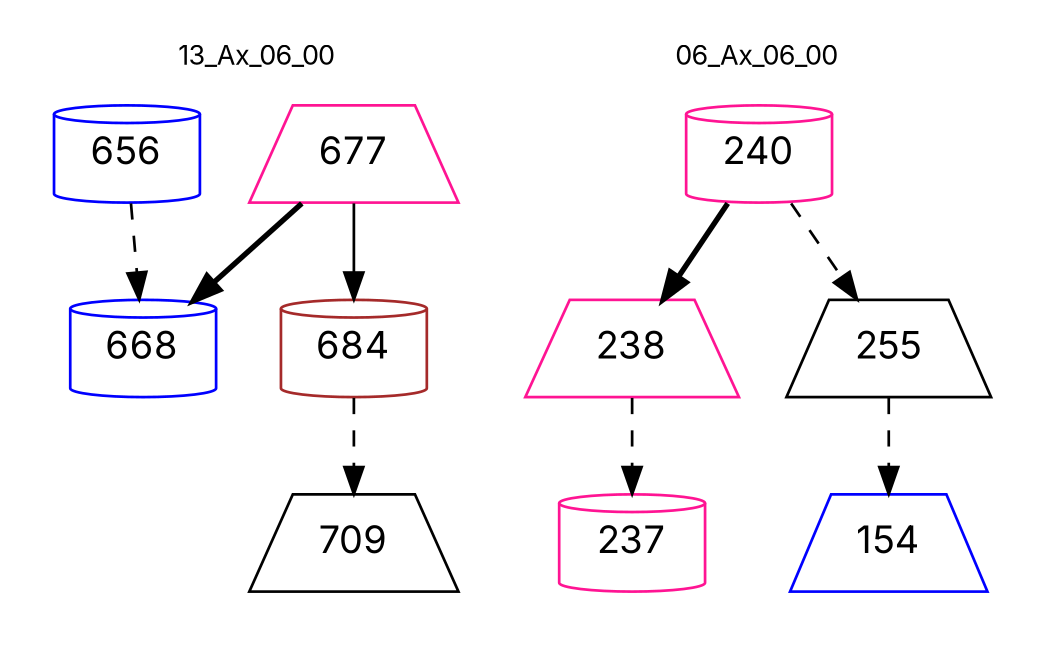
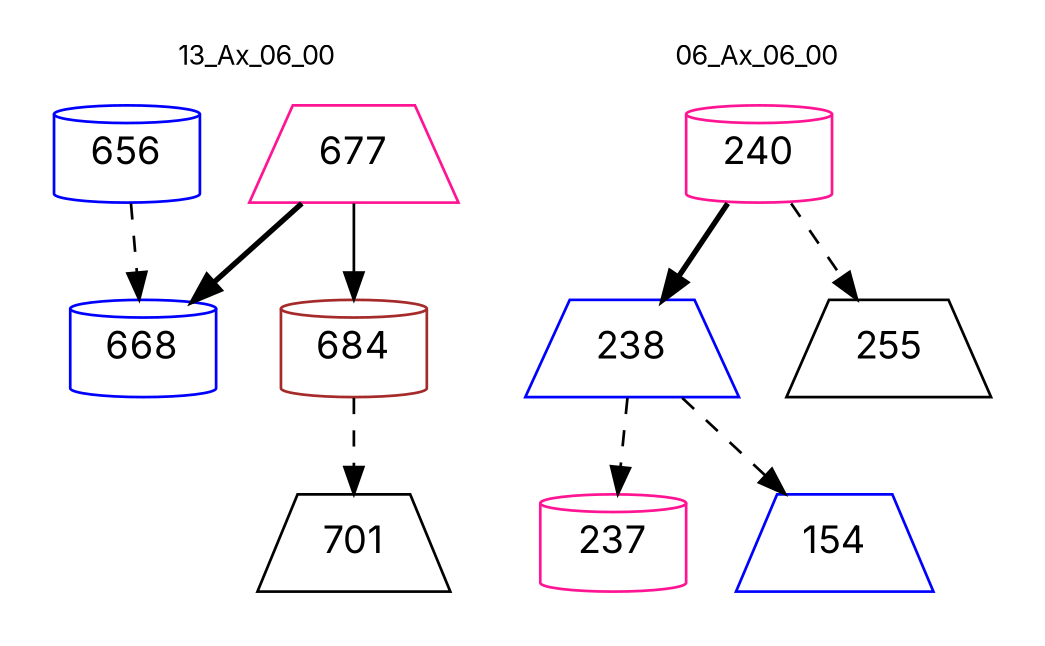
node "238": color deeppink -> blue
edge "255" -> "154": now "238" -> "154"
node "709": label "709" -> "701"
